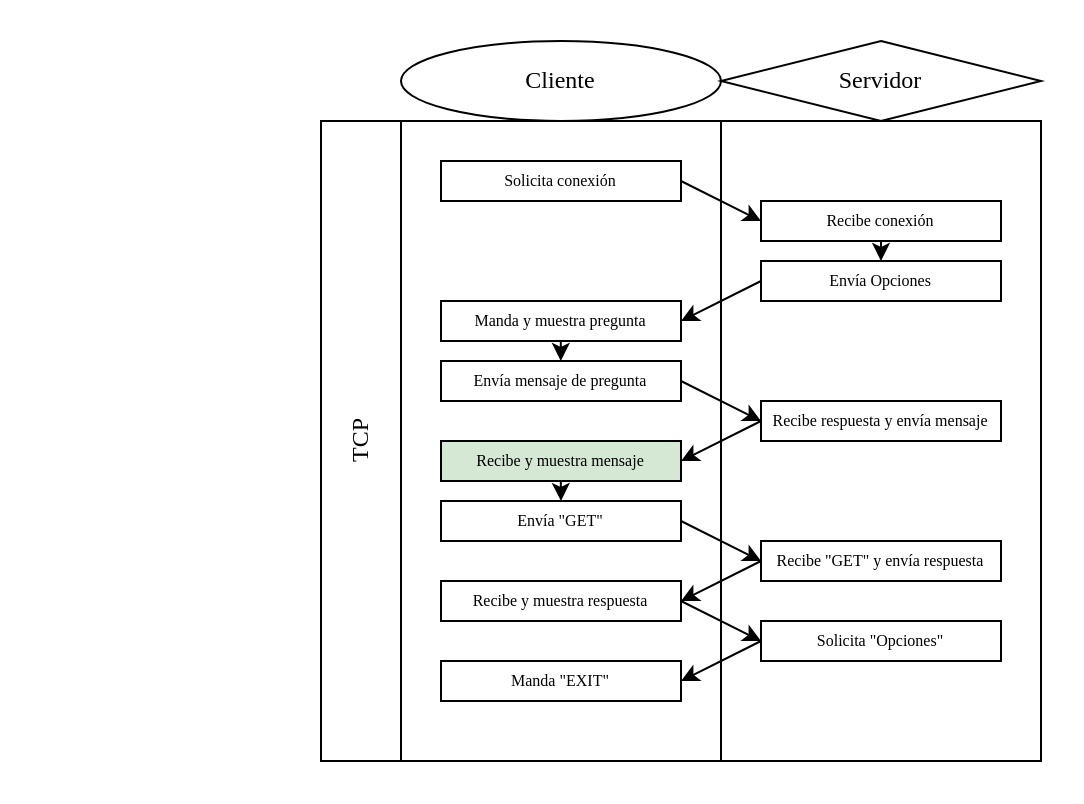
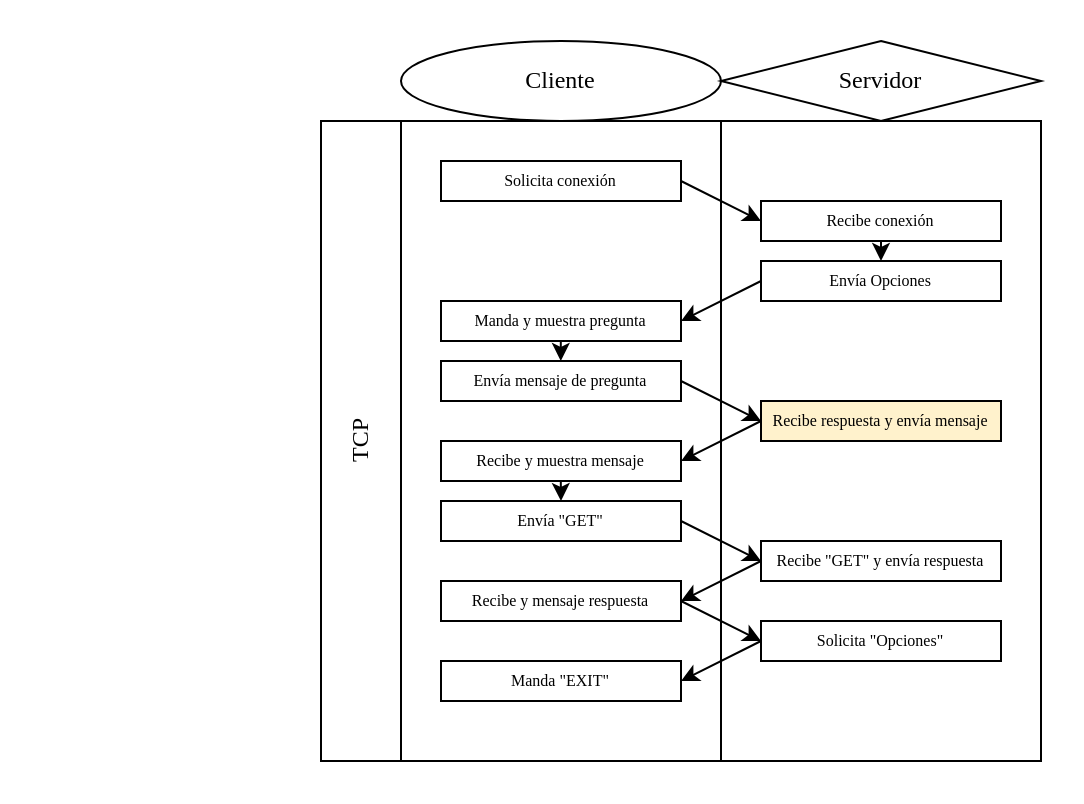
node "Recibe respuesta y envía mensaje": fillcolor #ffffff -> #fff2cc
node "Recibe y muestra mensaje": fillcolor #d5e8d4 -> #ffffff
node "Recibe y muestra respuesta": label "Recibe y muestra respuesta" -> "Recibe y mensaje respuesta"
